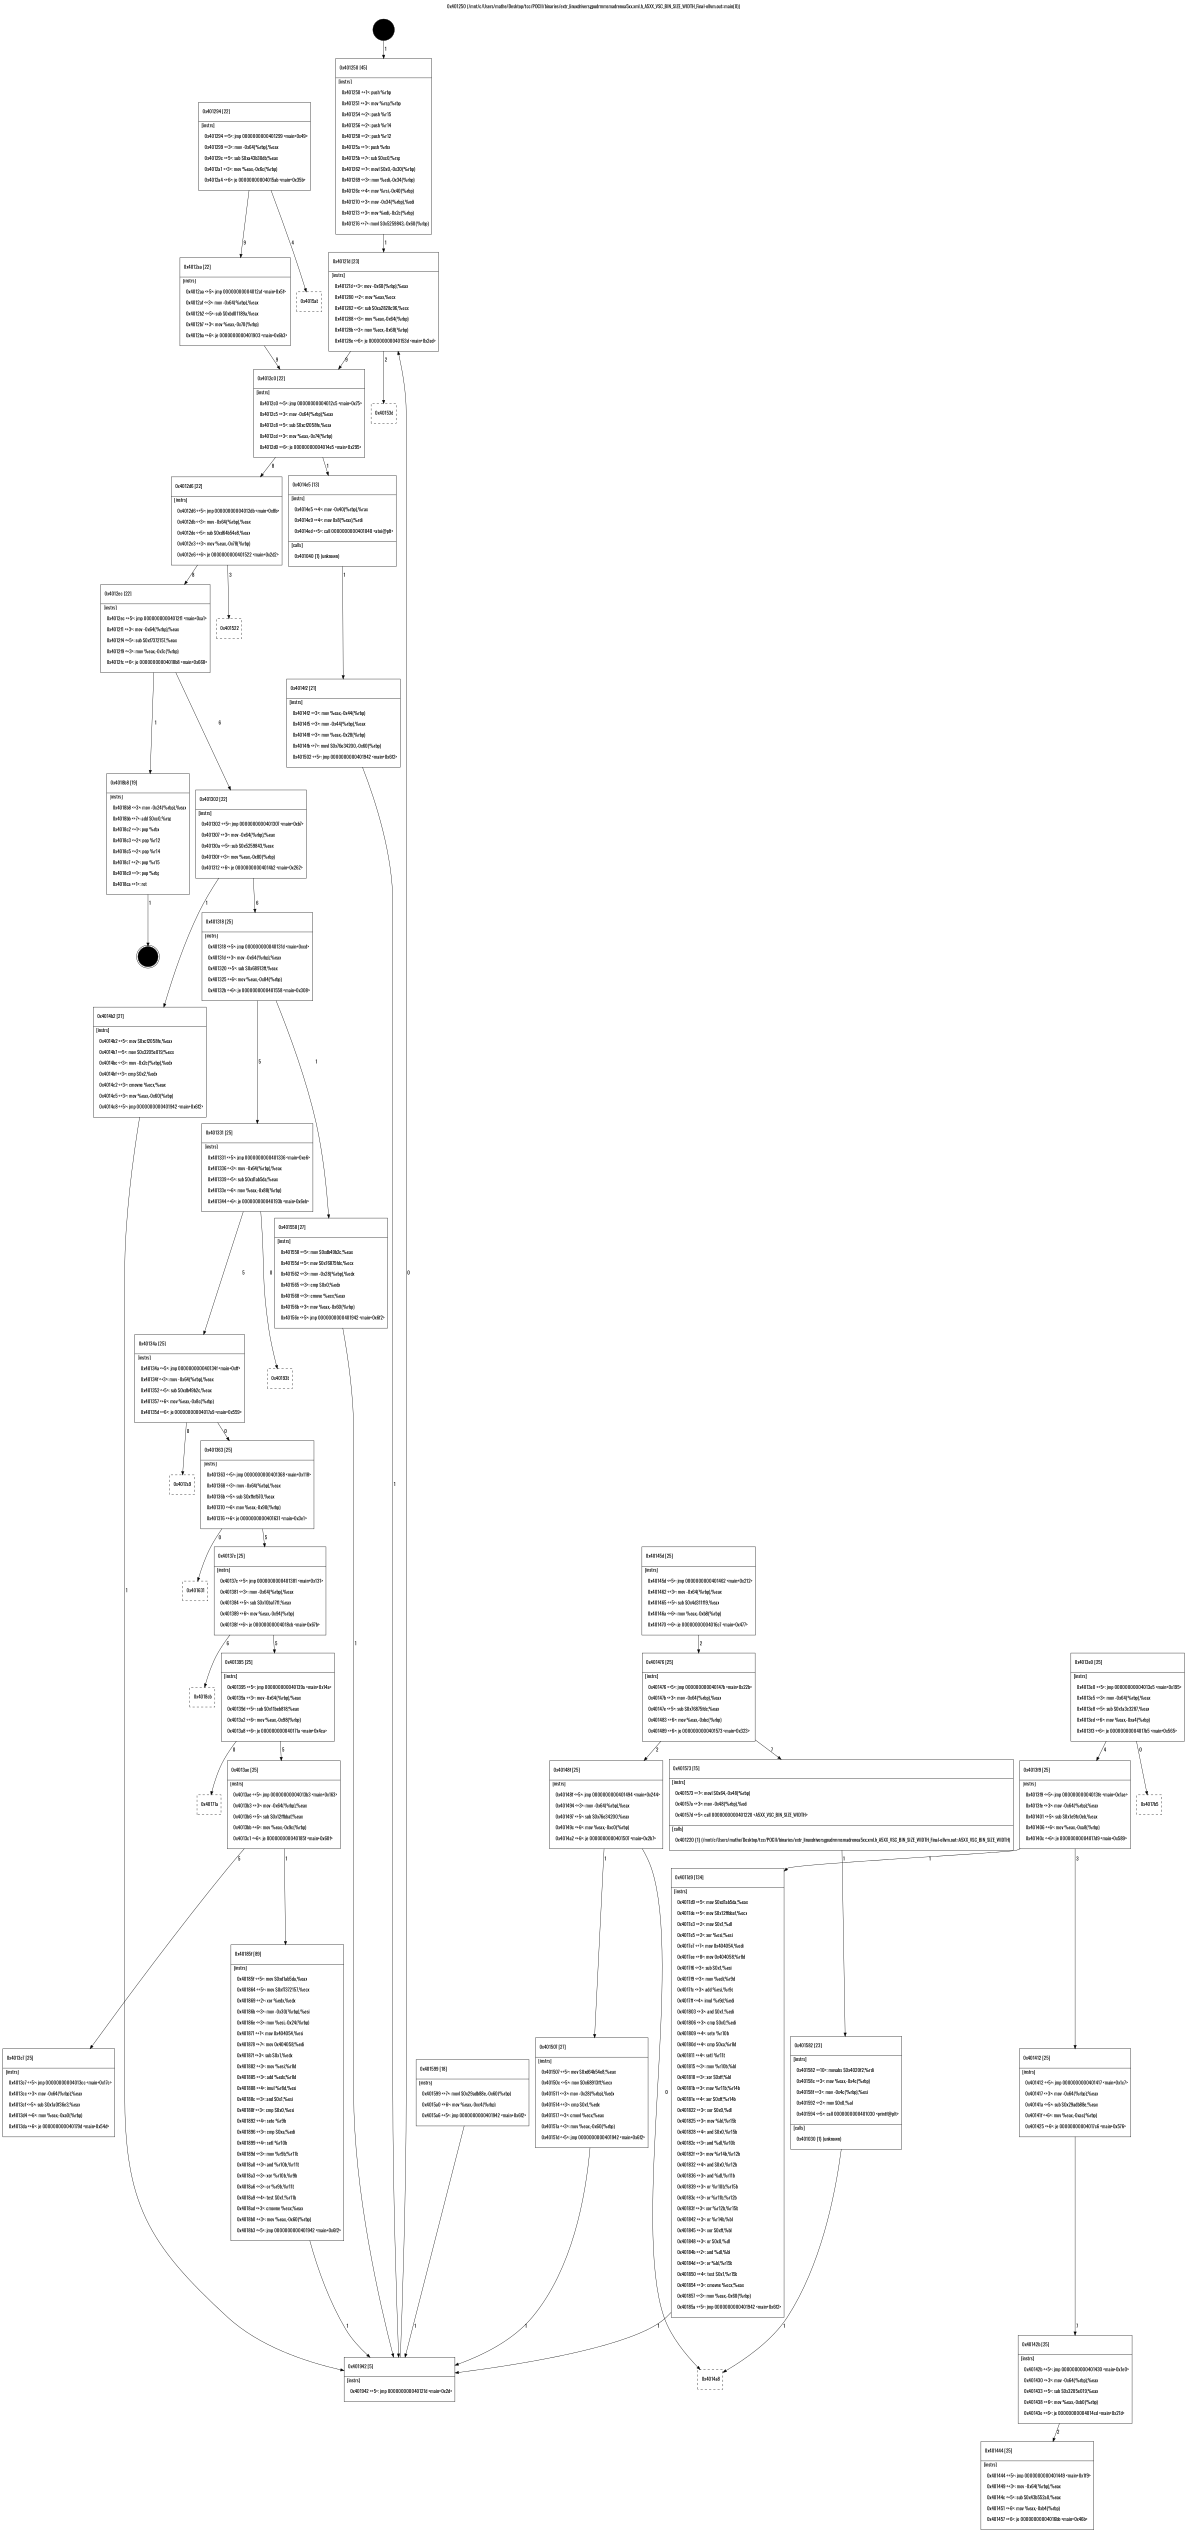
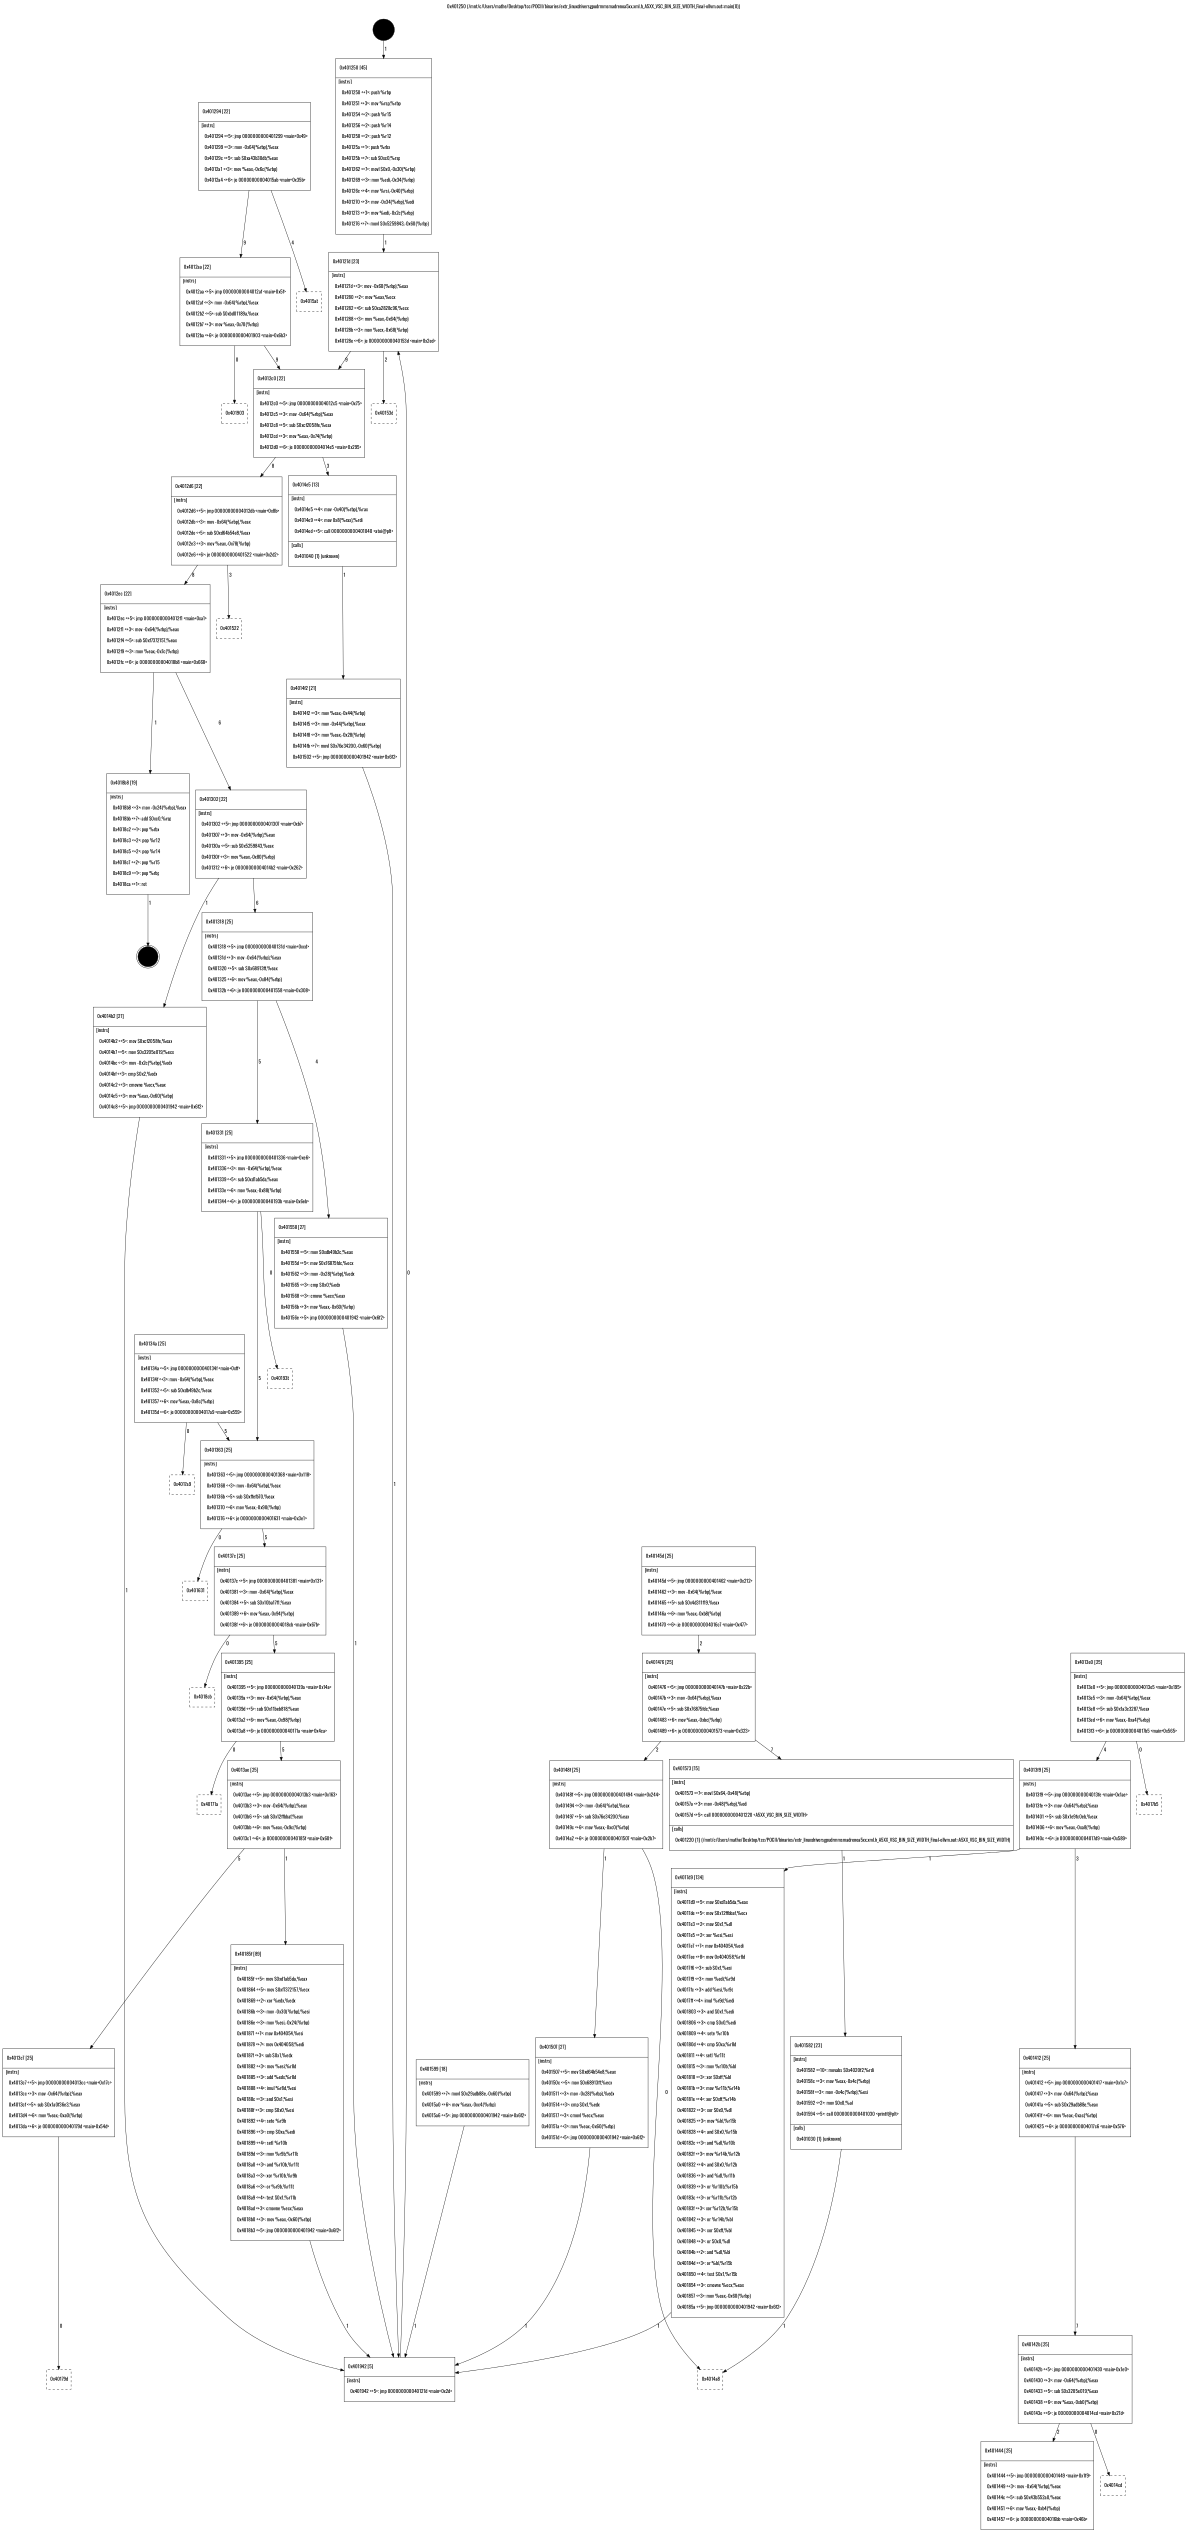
node "0x401903": added
edge "0x4012c0 [22]" -> "0x4014e5 [13]": label " 1" -> " 3"
edge "0x401318 [25]" -> "0x401558 [27]": label " 1" -> " 4"
edge "0x401331 [25]" -> "0x40134a [25]": now "0x401331 [25]" -> "0x401363 [25]"
edge "0x40134a [25]" -> "0x401363 [25]": label " 0" -> " 5"
edge "0x40137c [25]" -> "0x4018cb": label " 6" -> " 0"
node "0x40179d": added
node "0x4014cd": added
